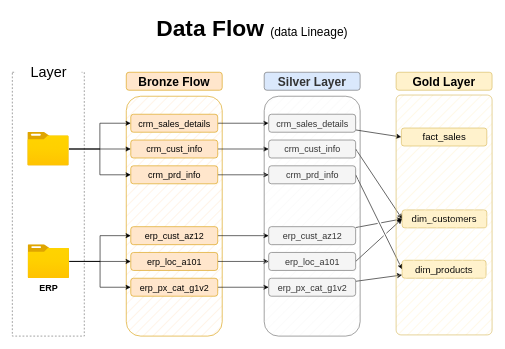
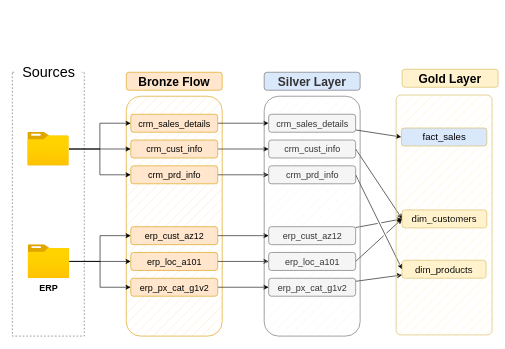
node "Data Flow (data Lineage)": removed
node "Layer": label "Layer" -> "Sources"
node "Gold Layer": moved (444, 81) -> (450, 78)
node "fact_sales": fillcolor #fff2cc -> #dae8fc
